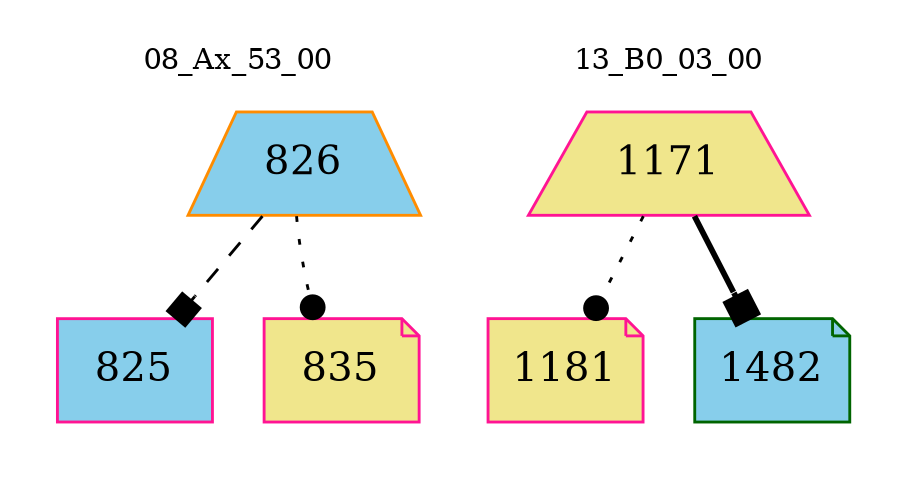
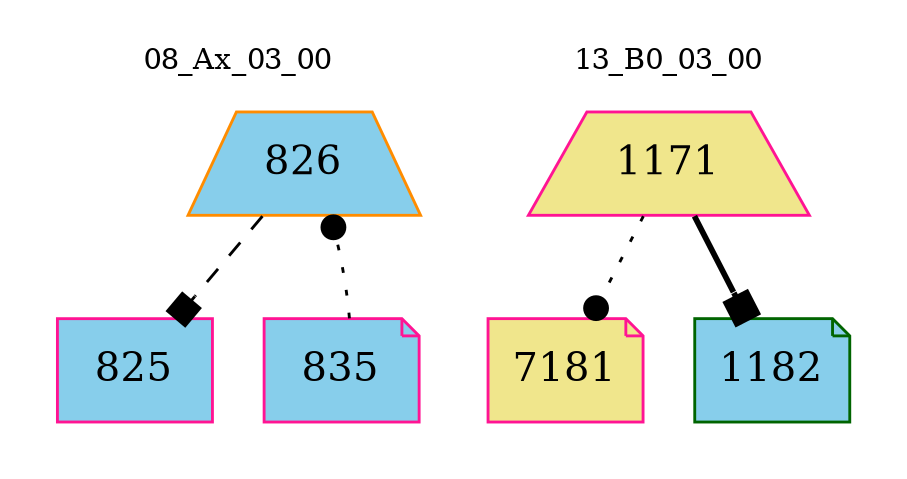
cluster "08_Ax_53_00": label "08_Ax_53_00" -> "08_Ax_03_00"
edge "826" -> "835": reversed
node "835": fillcolor khaki -> skyblue
node "1181": label "1181" -> "7181"
node "1482": label "1482" -> "1182"
